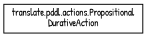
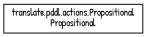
node "translate.pddl.actions.Propositional DurativeAction": label "translate.pddl.actions.Propositional DurativeAction" -> "translate.pddl.actions.Propositional Propositional"
